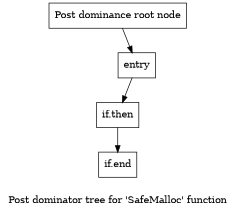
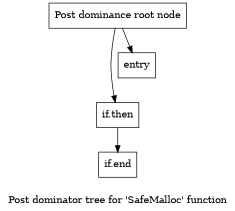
edge "entry" -> "if.then": now "Post dominance root node" -> "if.then"
